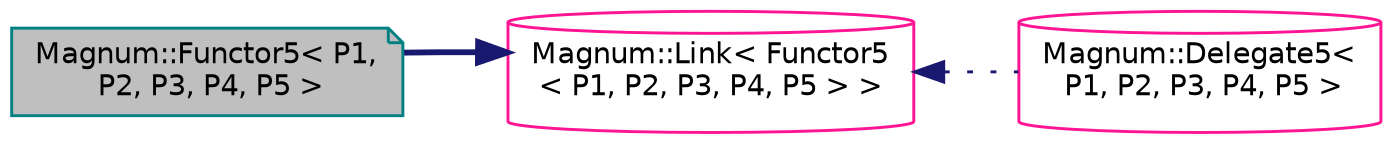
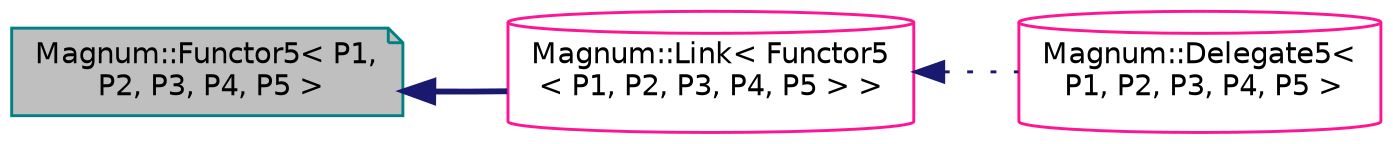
edge "Magnum::Functor5< P1, P2, P3, P4, P5 >" -> "Magnum::Link< Functor5 < P1, P2, P3, P4, P5 > >": reversed
